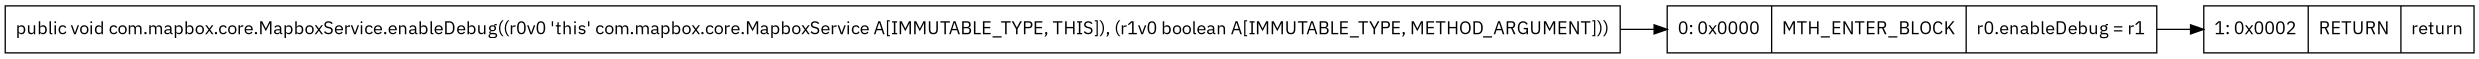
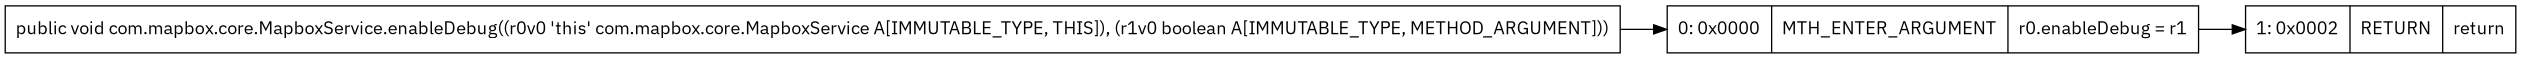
node "0: 0x0000": text "MTH_ENTER_BLOCK" -> "MTH_ENTER_ARGUMENT"
